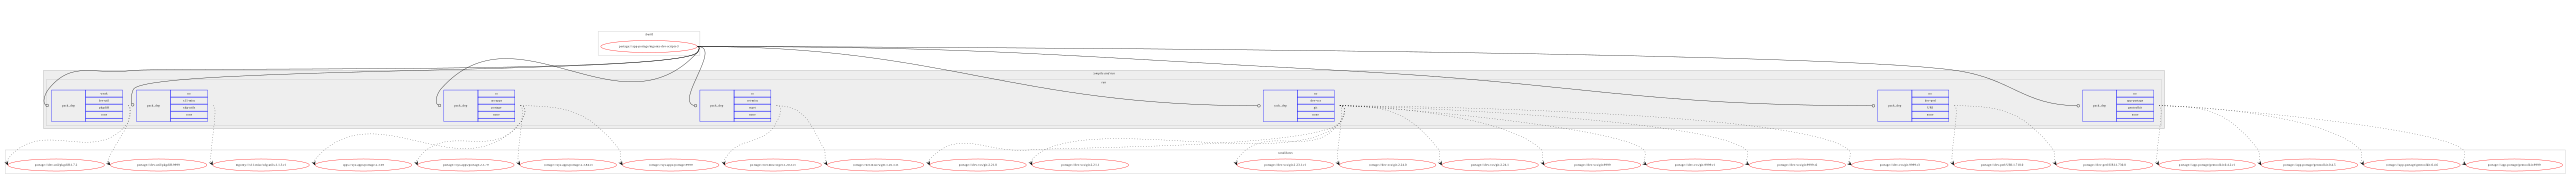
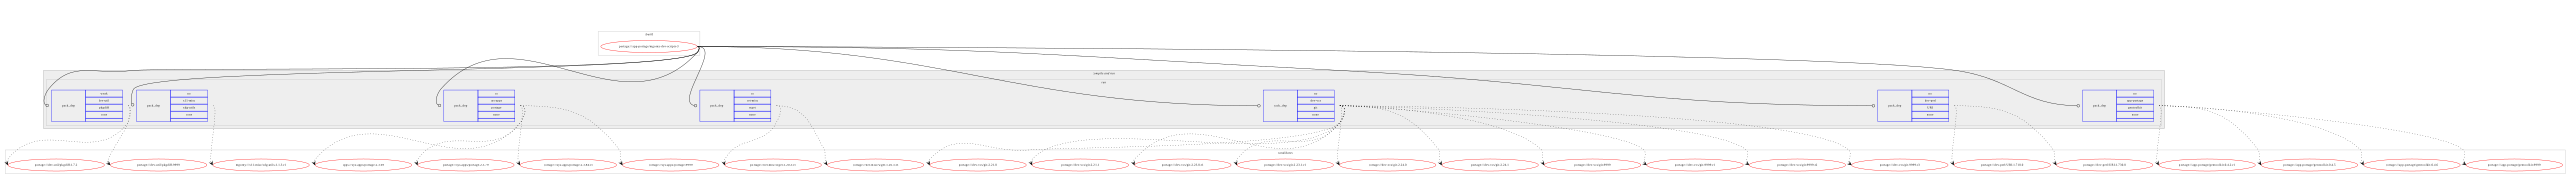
node "portage://dev-vcs/git-2.23.0-r1": added
